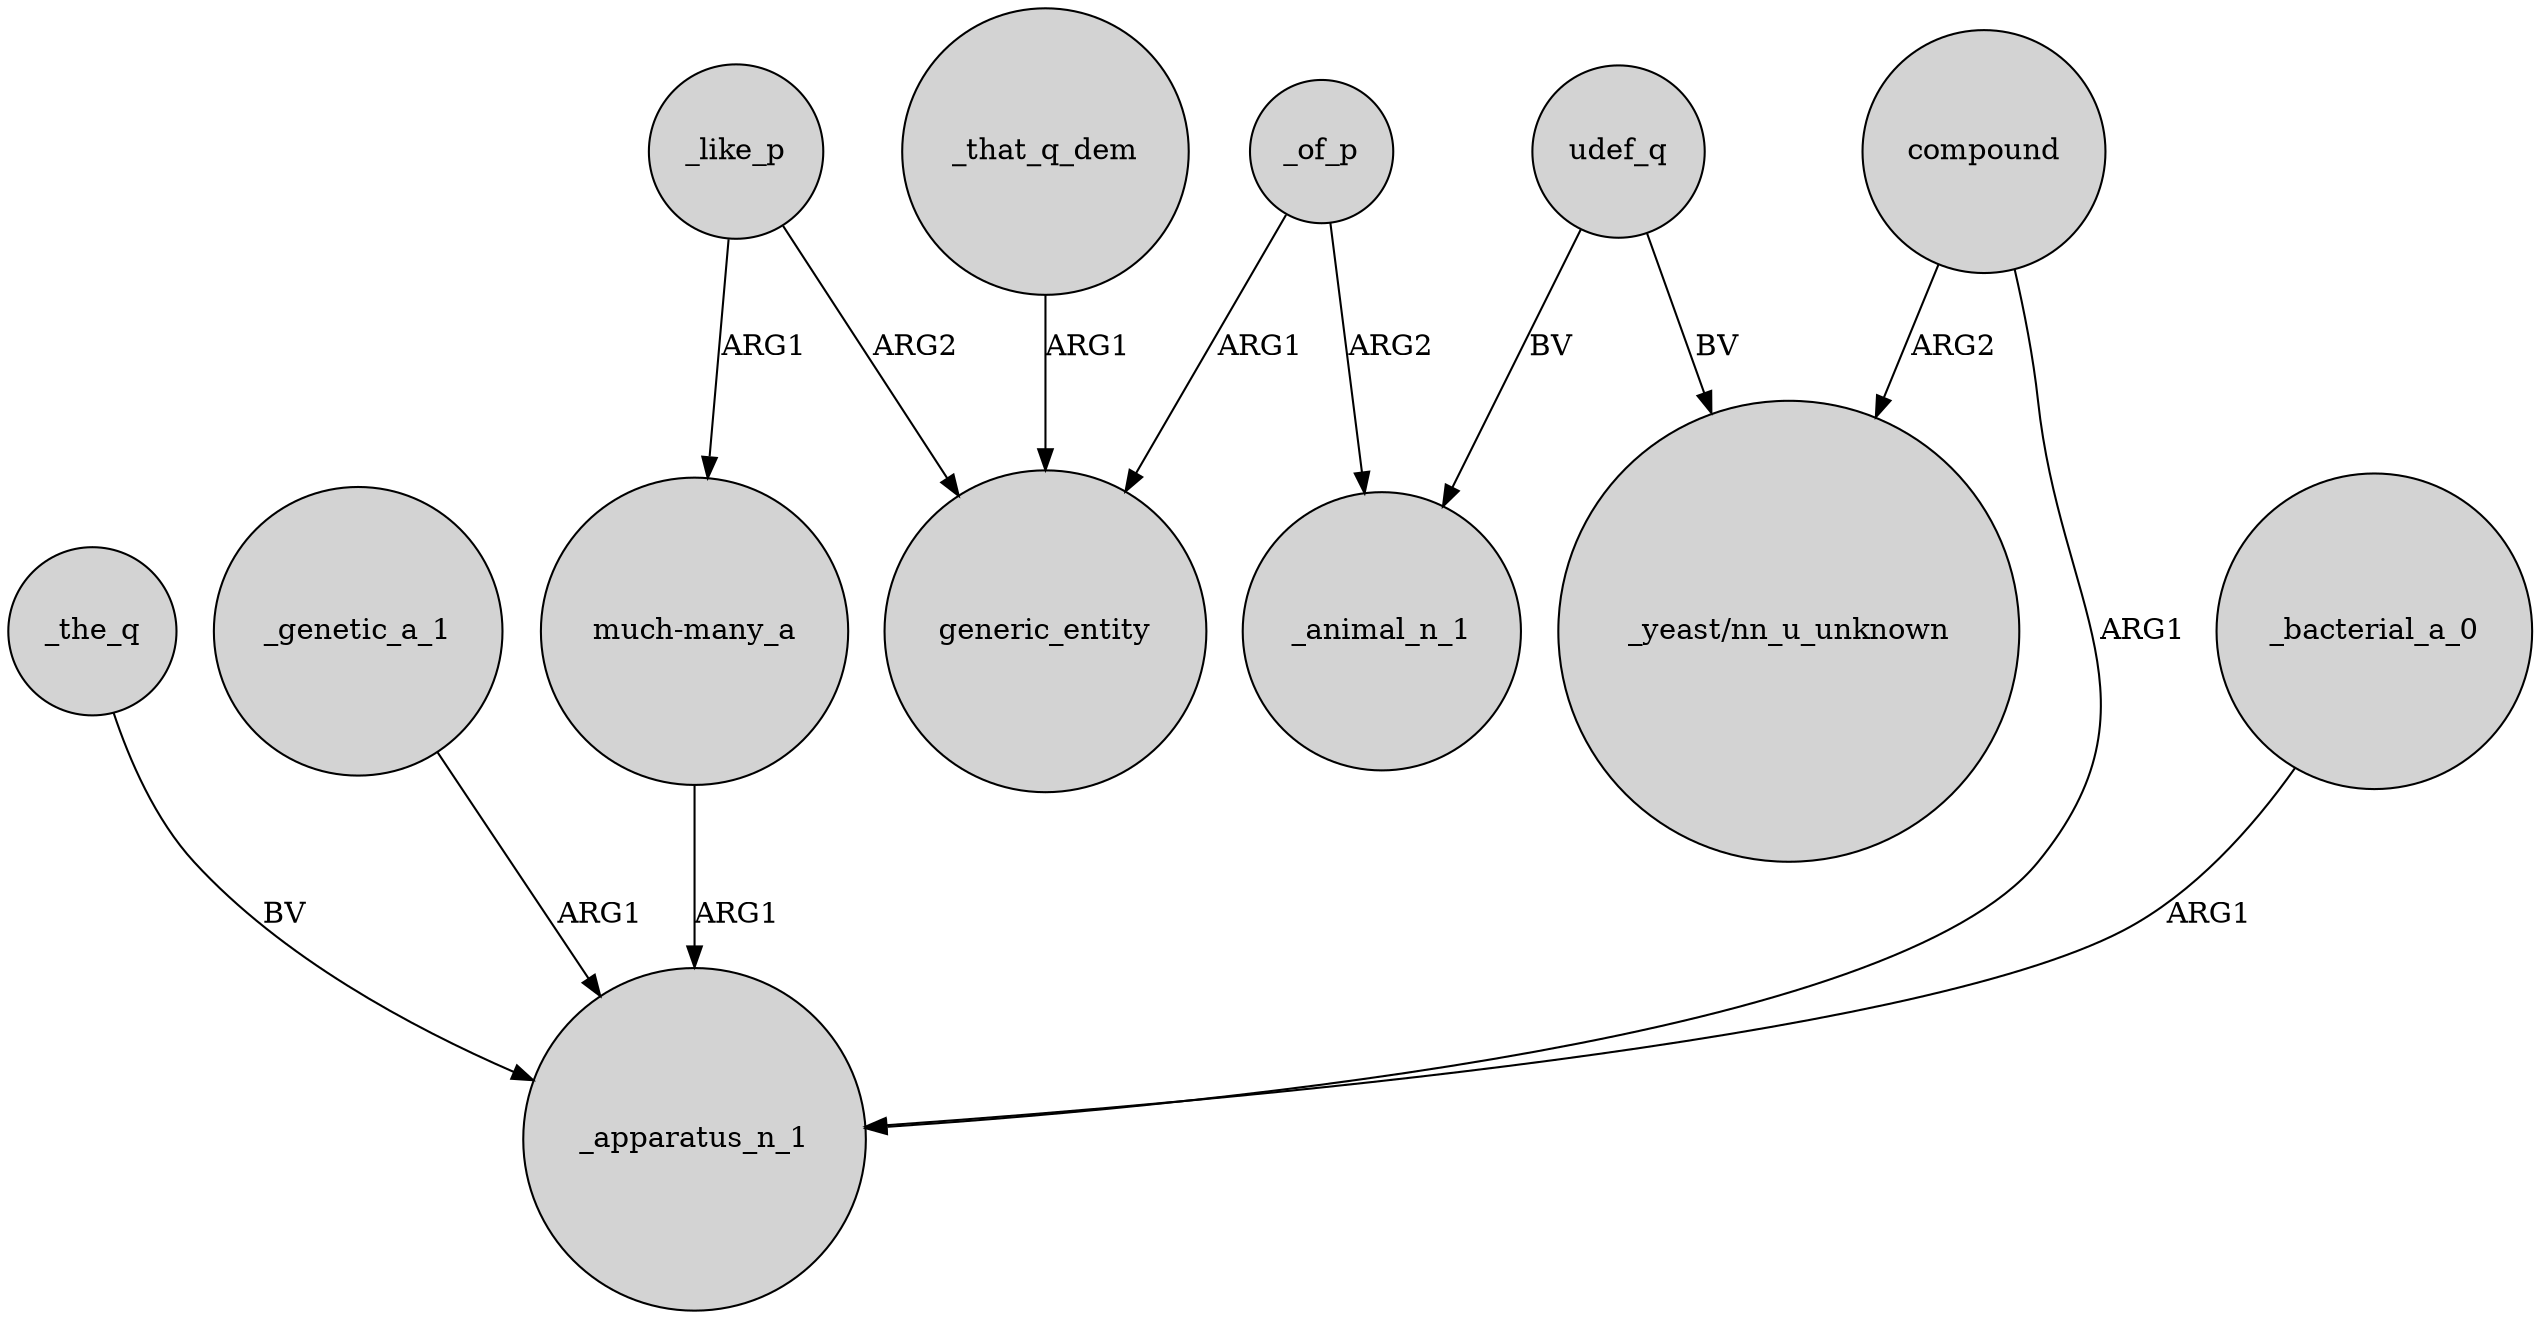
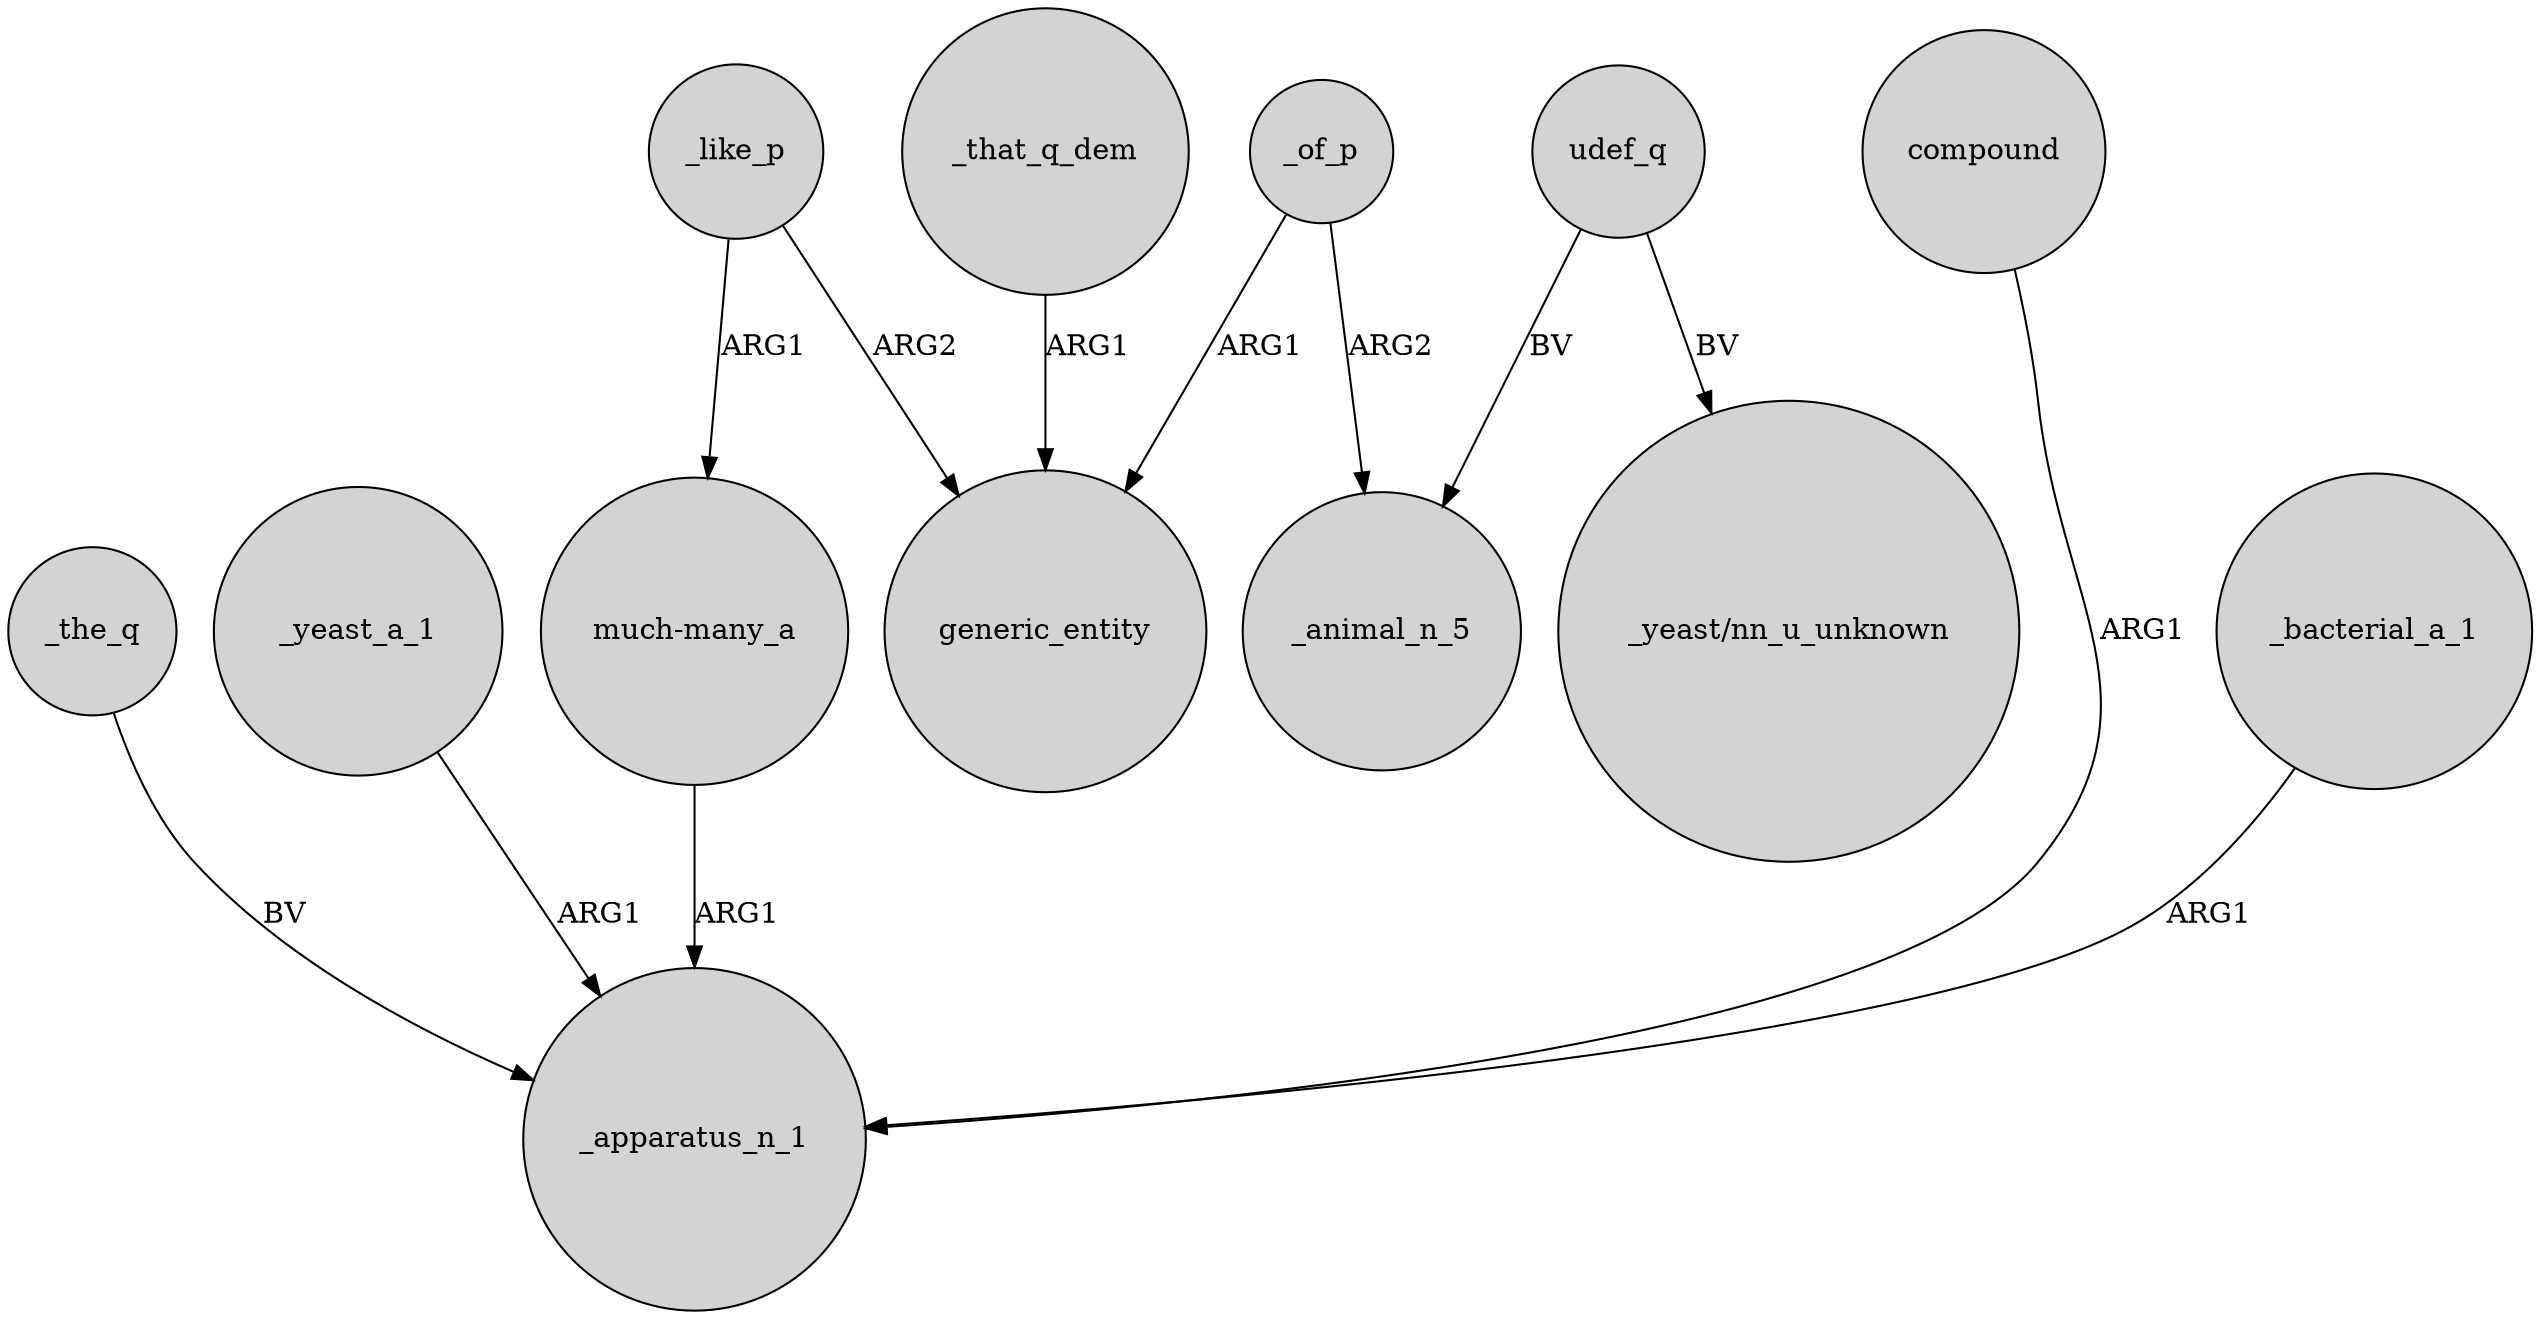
edge "compound" -> "_yeast/nn_u_unknown": removed, label "ARG2"
node "_genetic_a_1": label "_genetic_a_1" -> "_yeast_a_1"
node "_animal_n_1": label "_animal_n_1" -> "_animal_n_5"
node "_bacterial_a_0": label "_bacterial_a_0" -> "_bacterial_a_1"
